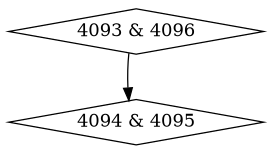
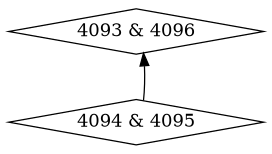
edge "4093 & 4096" -> "4094 & 4095": reversed
